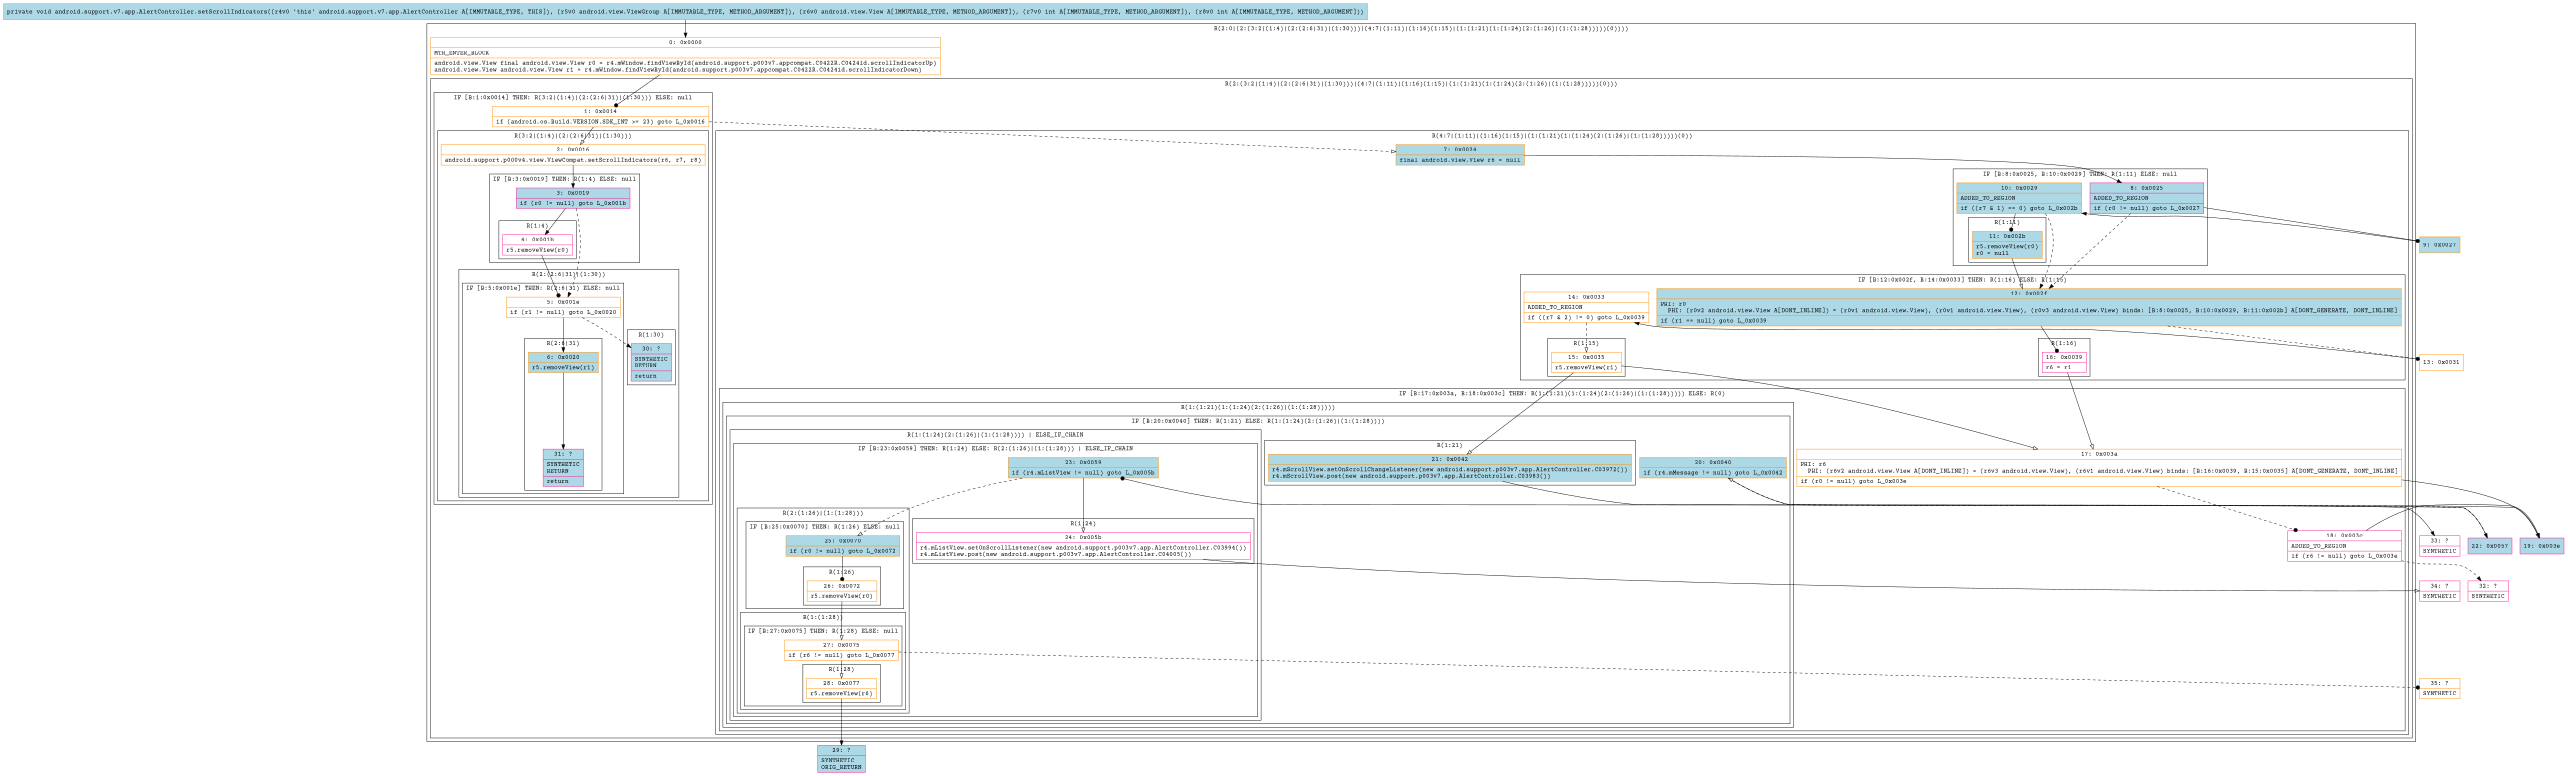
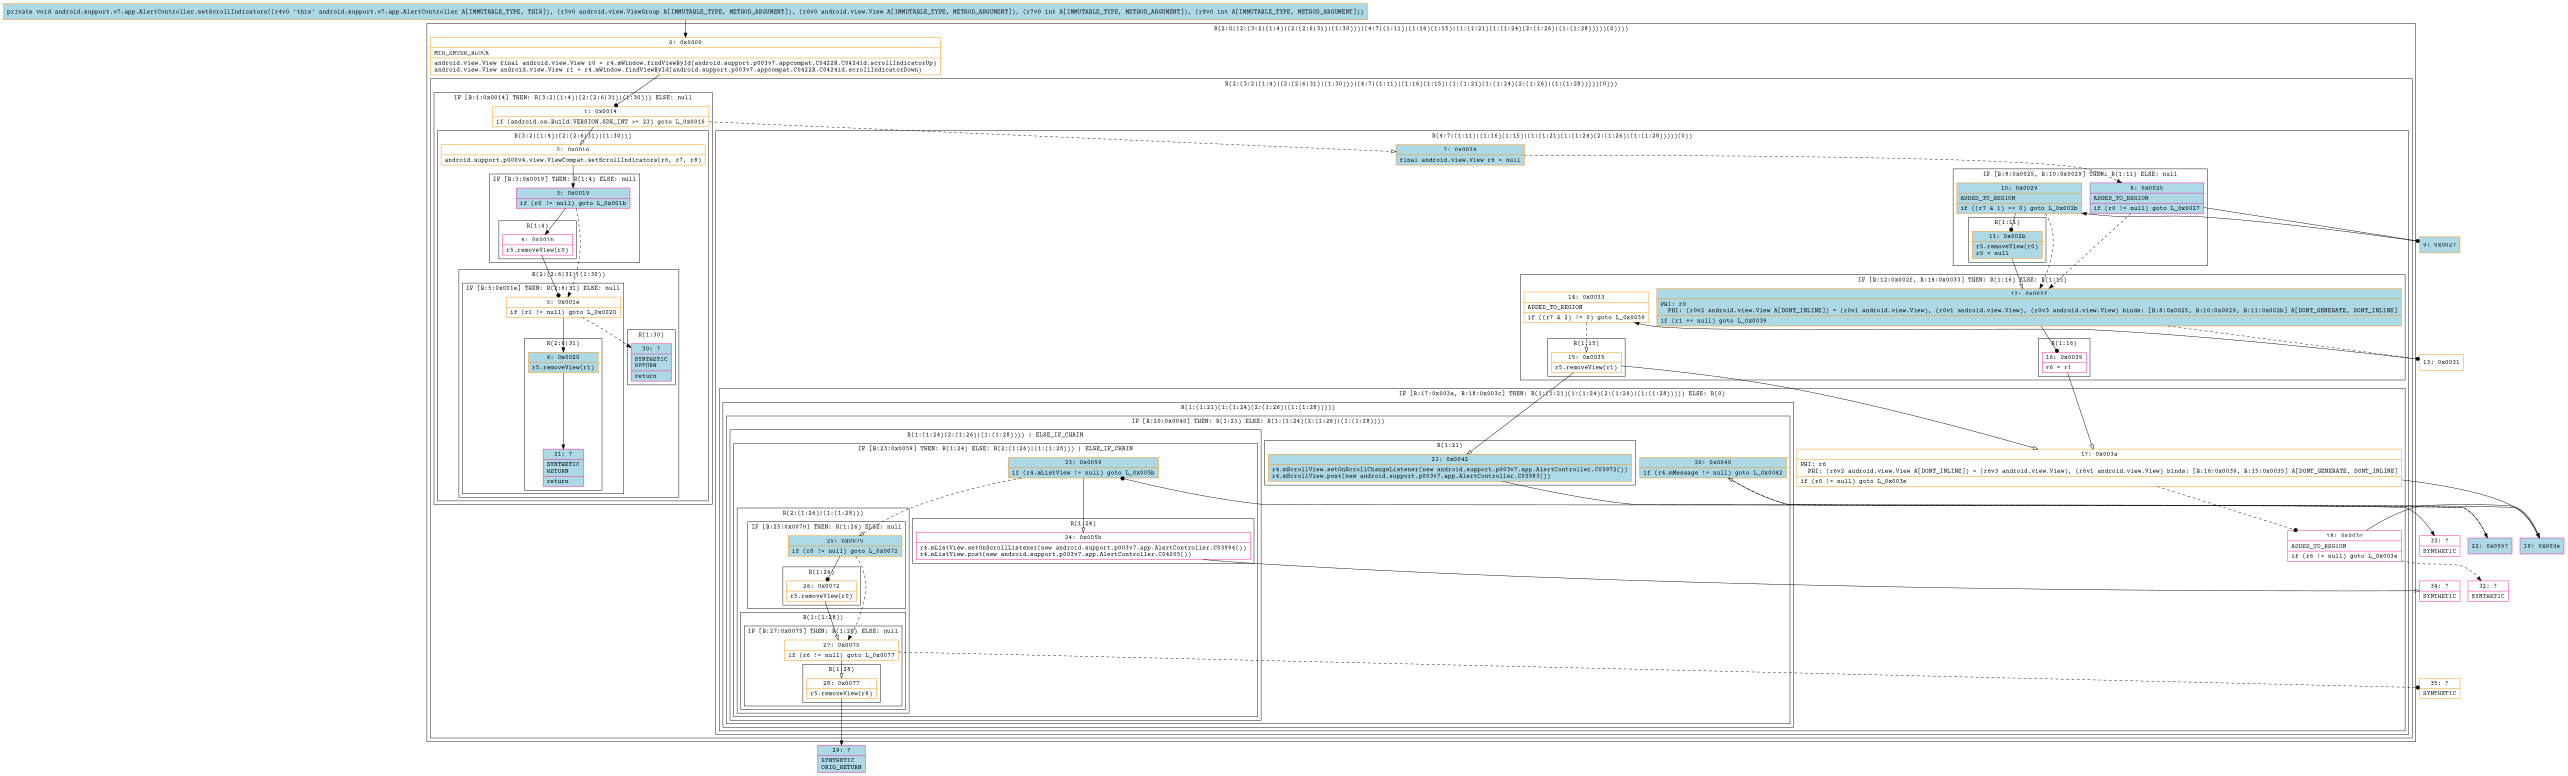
edge "7: 0x0024" -> "8: 0x0025": style solid -> dashed
edge "25: 0x0070" -> "27: 0x0075": added
